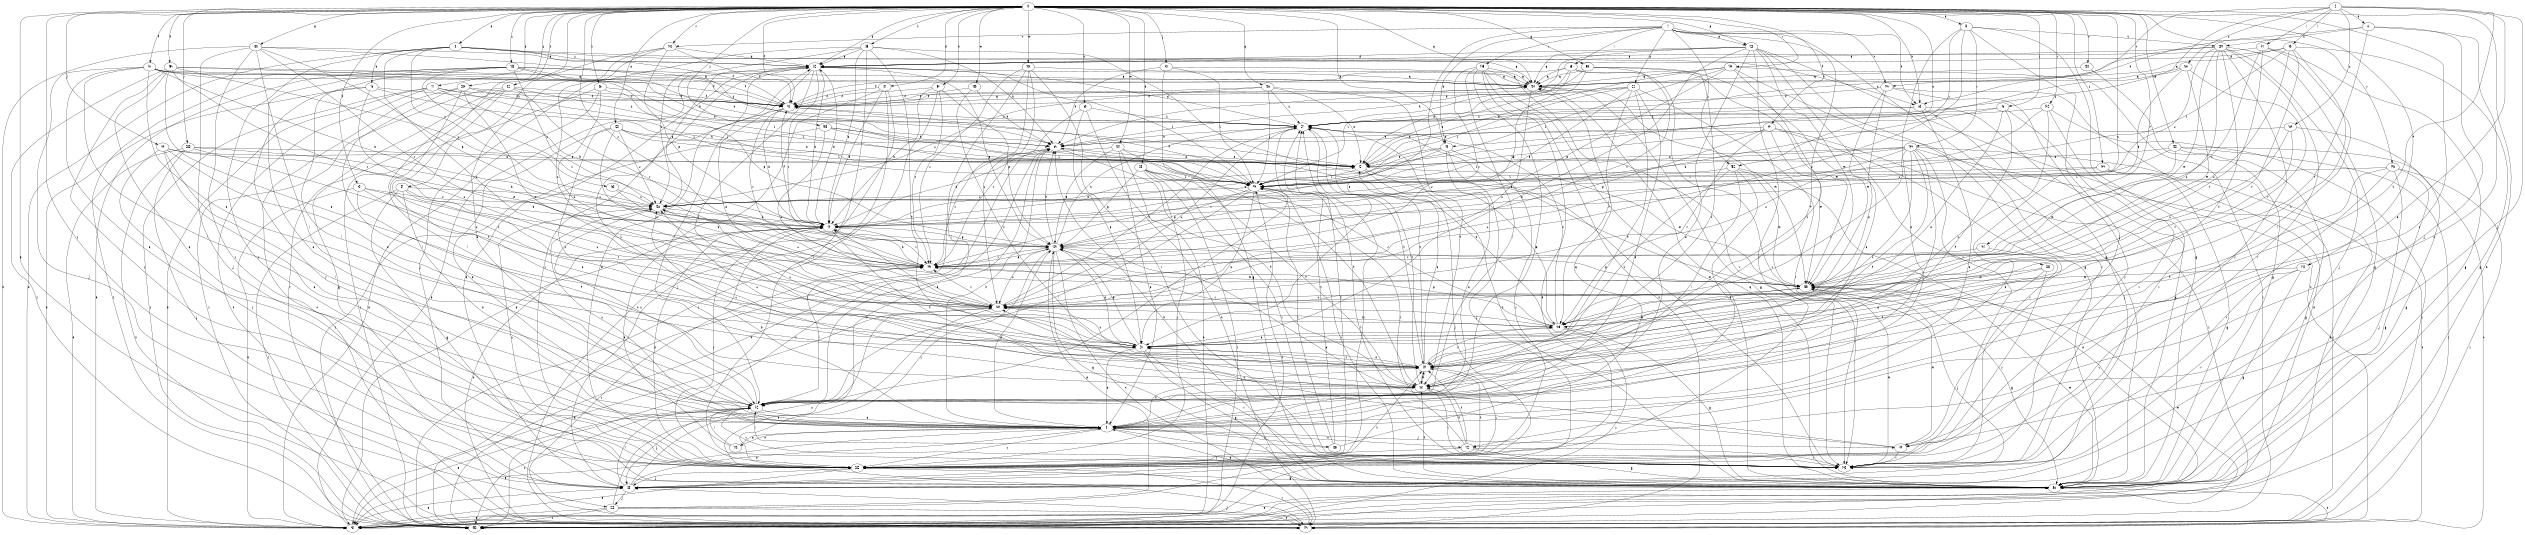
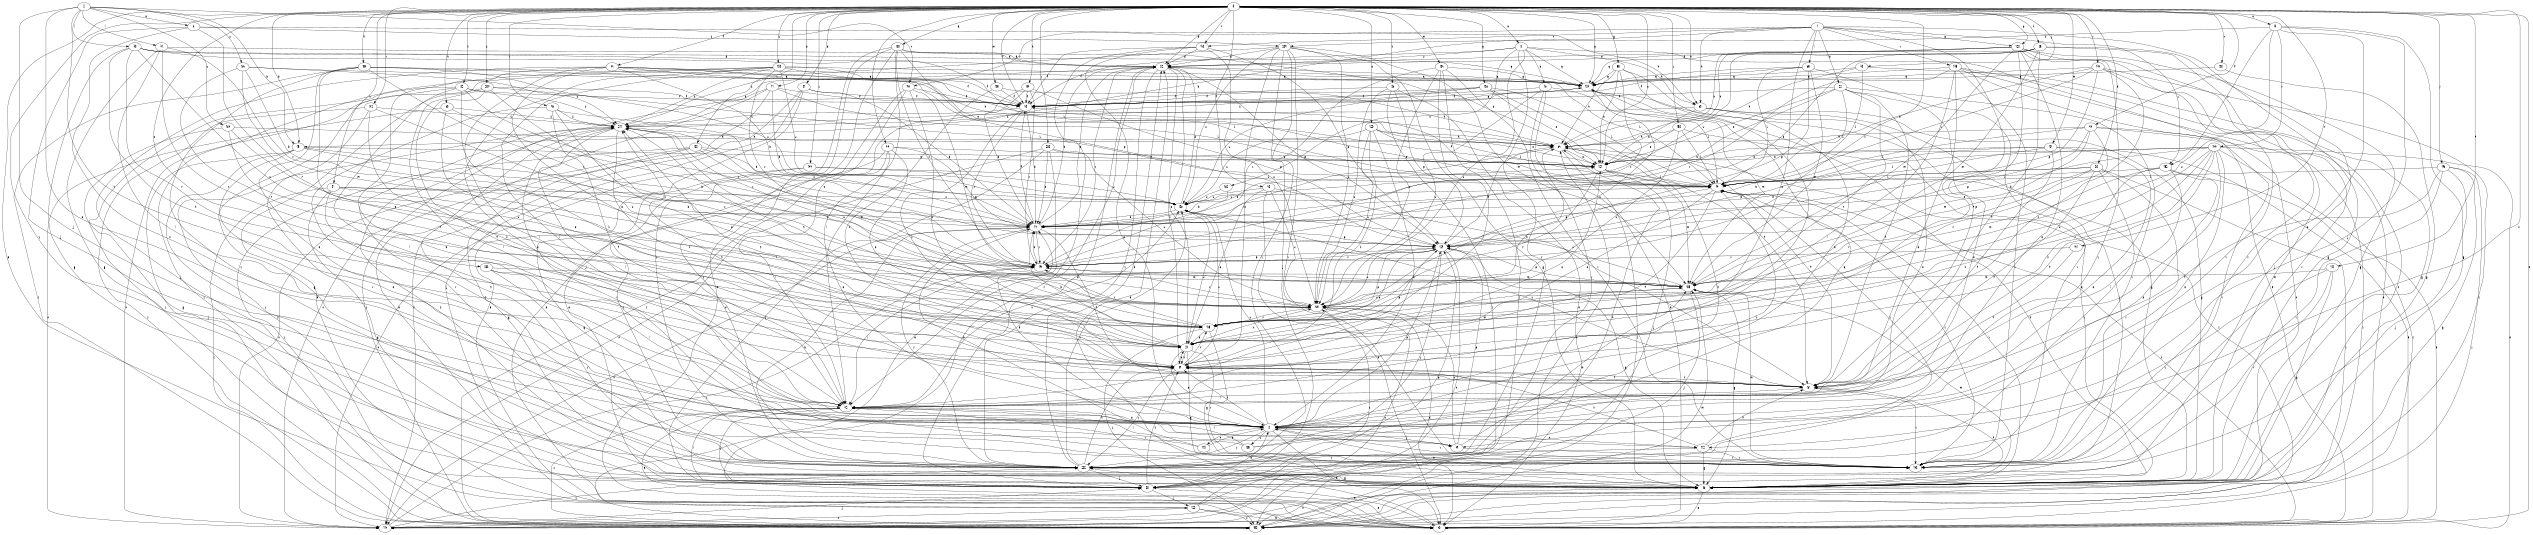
edge "30" -> "17": added, label "b"
edge "168" -> "194": now "168" -> "17"
